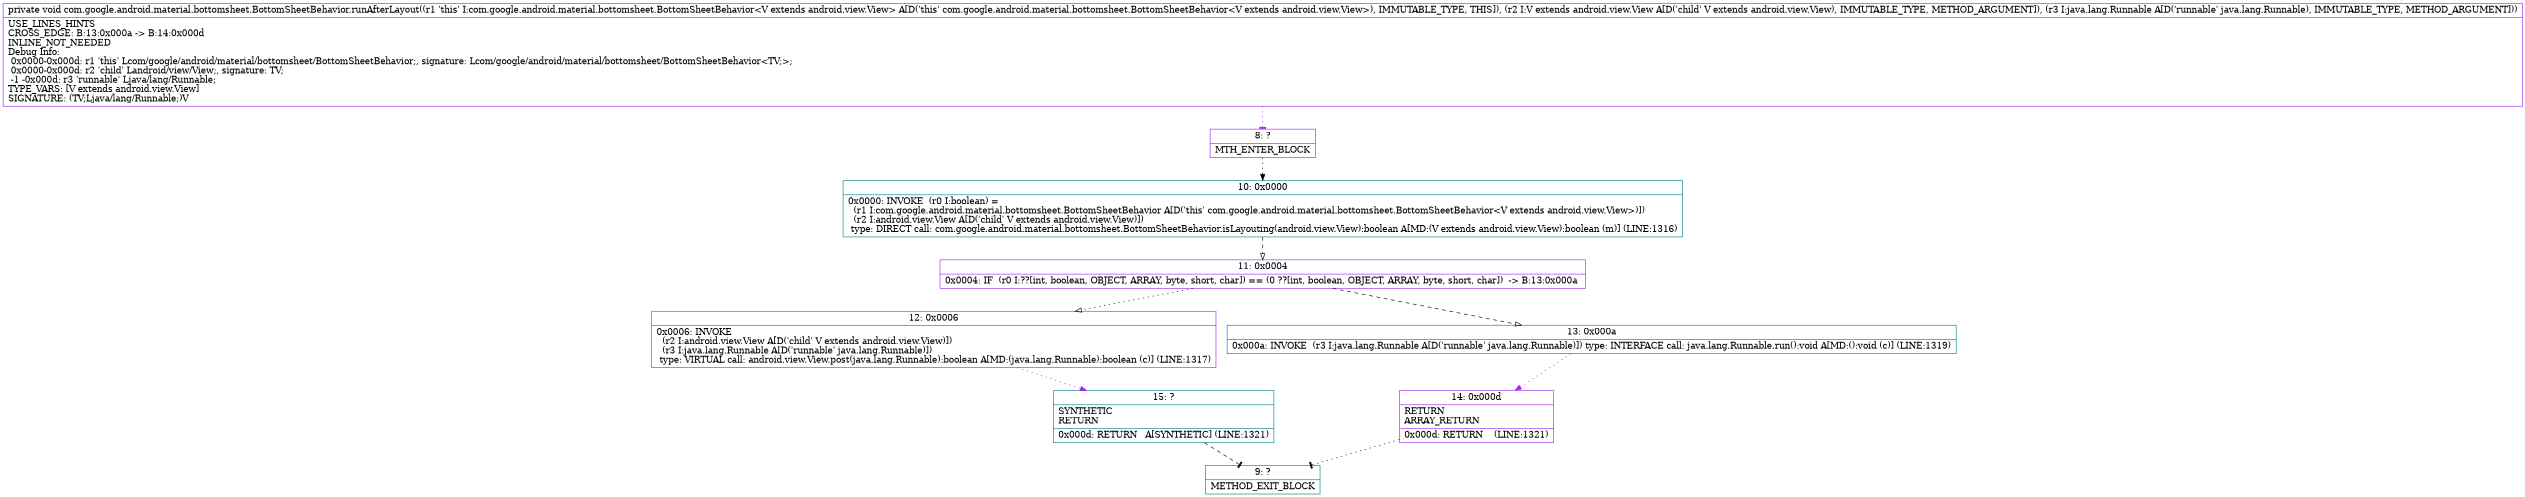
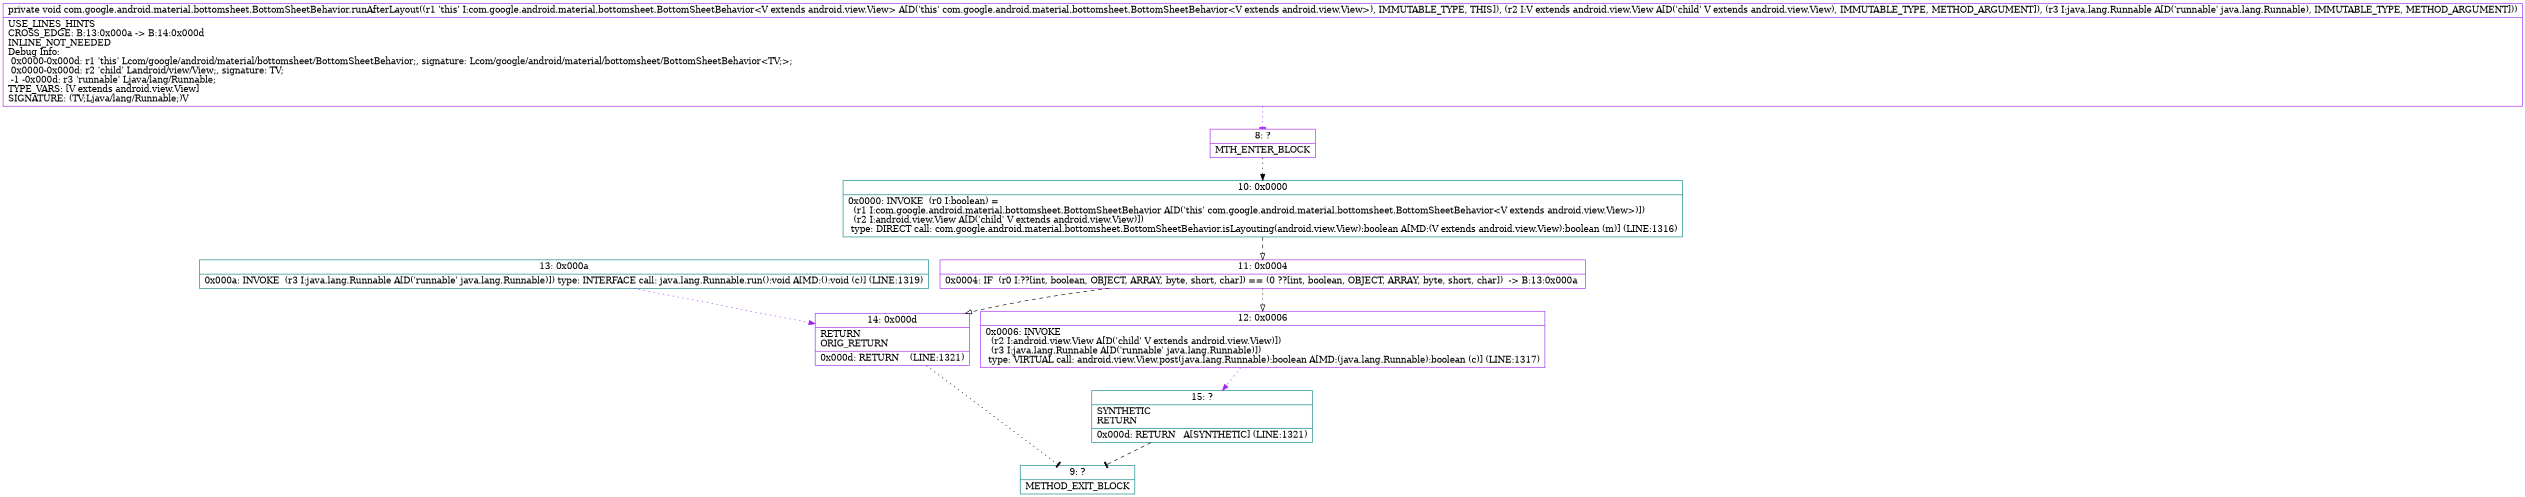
edge "11: 0x0004" -> "13: 0x000a": now "11: 0x0004" -> "14: 0x000d"
node "14: 0x000d": text "ARRAY_RETURN" -> "ORIG_RETURN"
